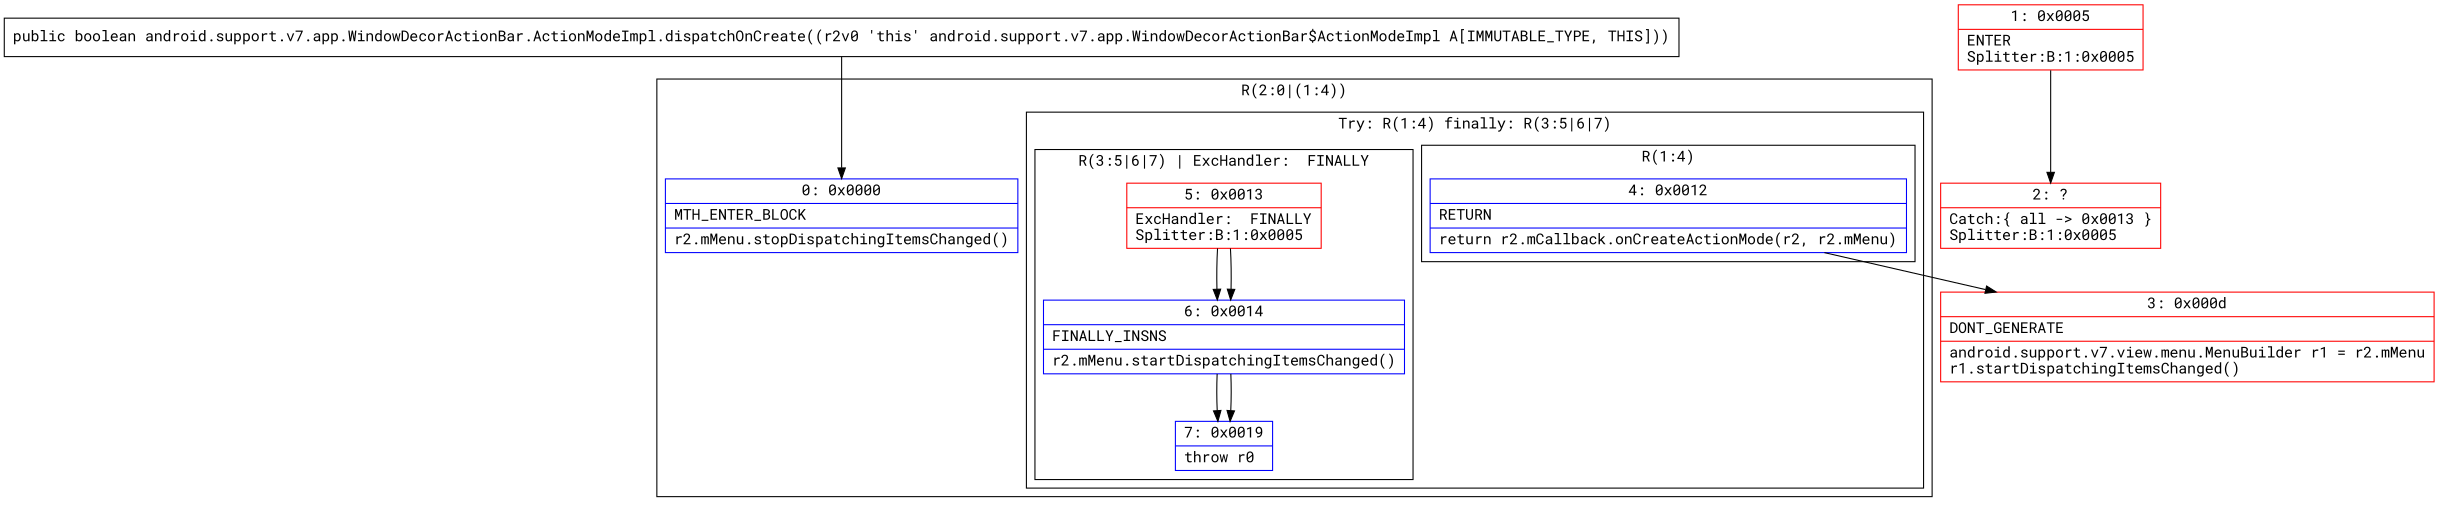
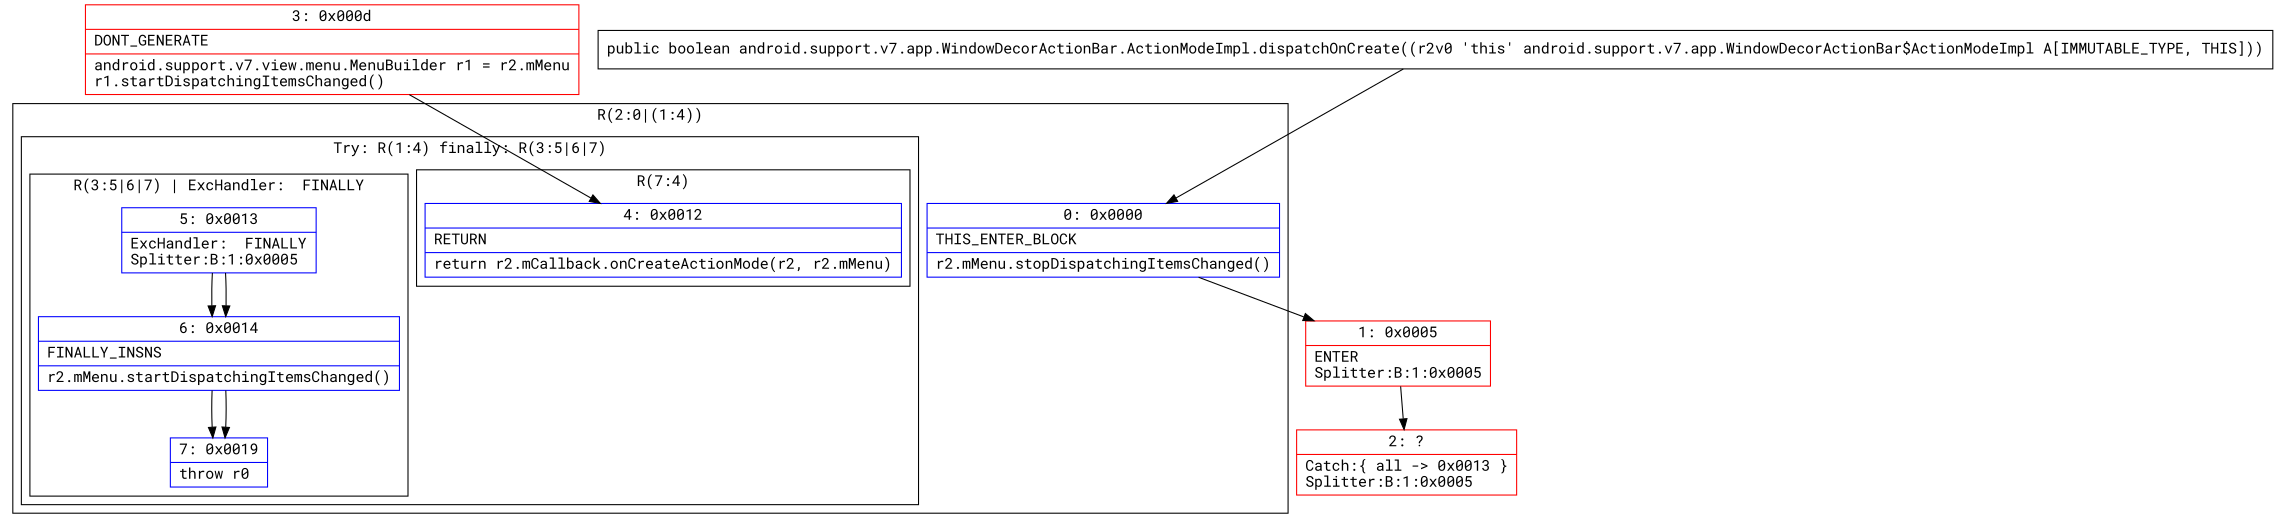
cluster "R(1:4)": label "R(1:4)" -> "R(7:4)"
node "0: 0x0000": text "MTH_ENTER_BLOCK" -> "THIS_ENTER_BLOCK"
node "5: 0x0013": color red -> blue
edge "4: 0x0012" -> "3: 0x000d": reversed
edge "0: 0x0000" -> "1: 0x0005": added
